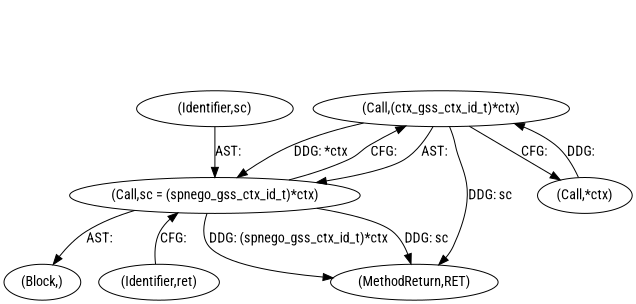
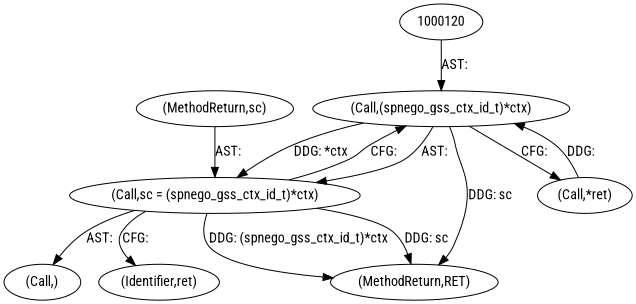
node "1000120": added
node "(Identifier,sc)": label "(Identifier,sc)" -> "(MethodReturn,sc)"
node "(Call,(ctx_gss_ctx_id_t)*ctx)": label "(Call,(ctx_gss_ctx_id_t)*ctx)" -> "(Call,(spnego_gss_ctx_id_t)*ctx)"
node "(Call,*ctx)": label "(Call,*ctx)" -> "(Call,*ret)"
edge "(Identifier,ret)" -> "(Call,sc = (spnego_gss_ctx_id_t)*ctx)": reversed
node "(Block,)": label "(Block,)" -> "(Call,)"
